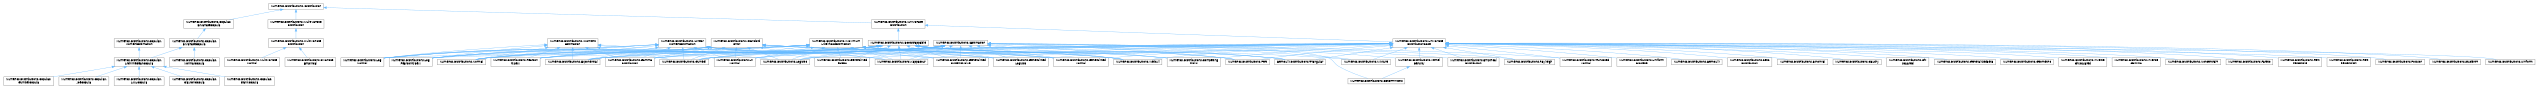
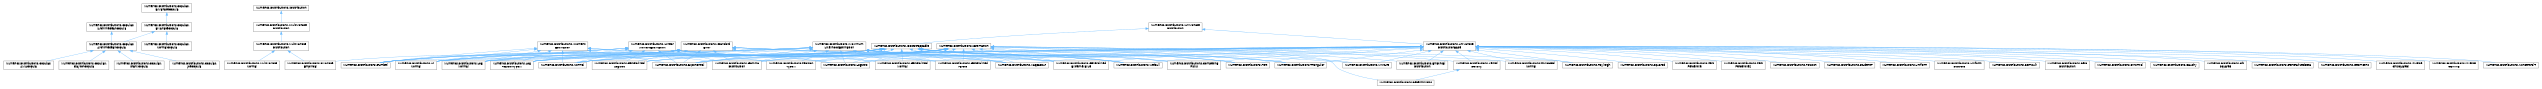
edge "Numerics.Distributions.Copulas. IBivariateCopula" -> "Numerics.Distributions.IDistribution": removed
edge "Numerics.Distributions.IUnivariate Distribution" -> "Numerics.Distributions.IDistribution": removed
node "Numerics.Distributions.Copulas. MomentEstimation": label "Numerics.Distributions.Copulas. MomentEstimation" -> "Numerics.Distributions.Copulas. IArchimedeanCopula"
edge "Numerics.Distributions.Generalized Logistic" -> "Numerics.Distributions.Univariate DistributionBase": removed
edge "Numerics.Distributions.Pearson TypeIII" -> "Numerics.Distributions.IStandard Error": now "Numerics.Distributions.Bivariate Empirical" -> "Numerics.Distributions.IStandard Error"
node "Bernoulli.Distributions.Triangular": label "Bernoulli.Distributions.Triangular" -> "Numerics.Distributions.Triangular"
node "Numerics.Distributions.Pareto": label "Numerics.Distributions.Pareto" -> "Numerics.Distributions.Squared"
node "Numerics.Distributions.Copulas. GumbelCopula": removed
